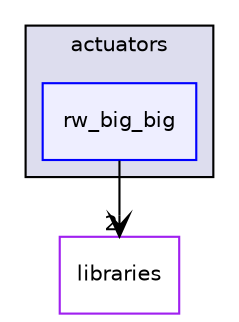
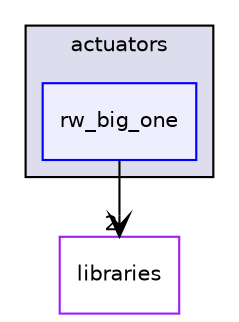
node "rw_big_big": label "rw_big_big" -> "rw_big_one"
